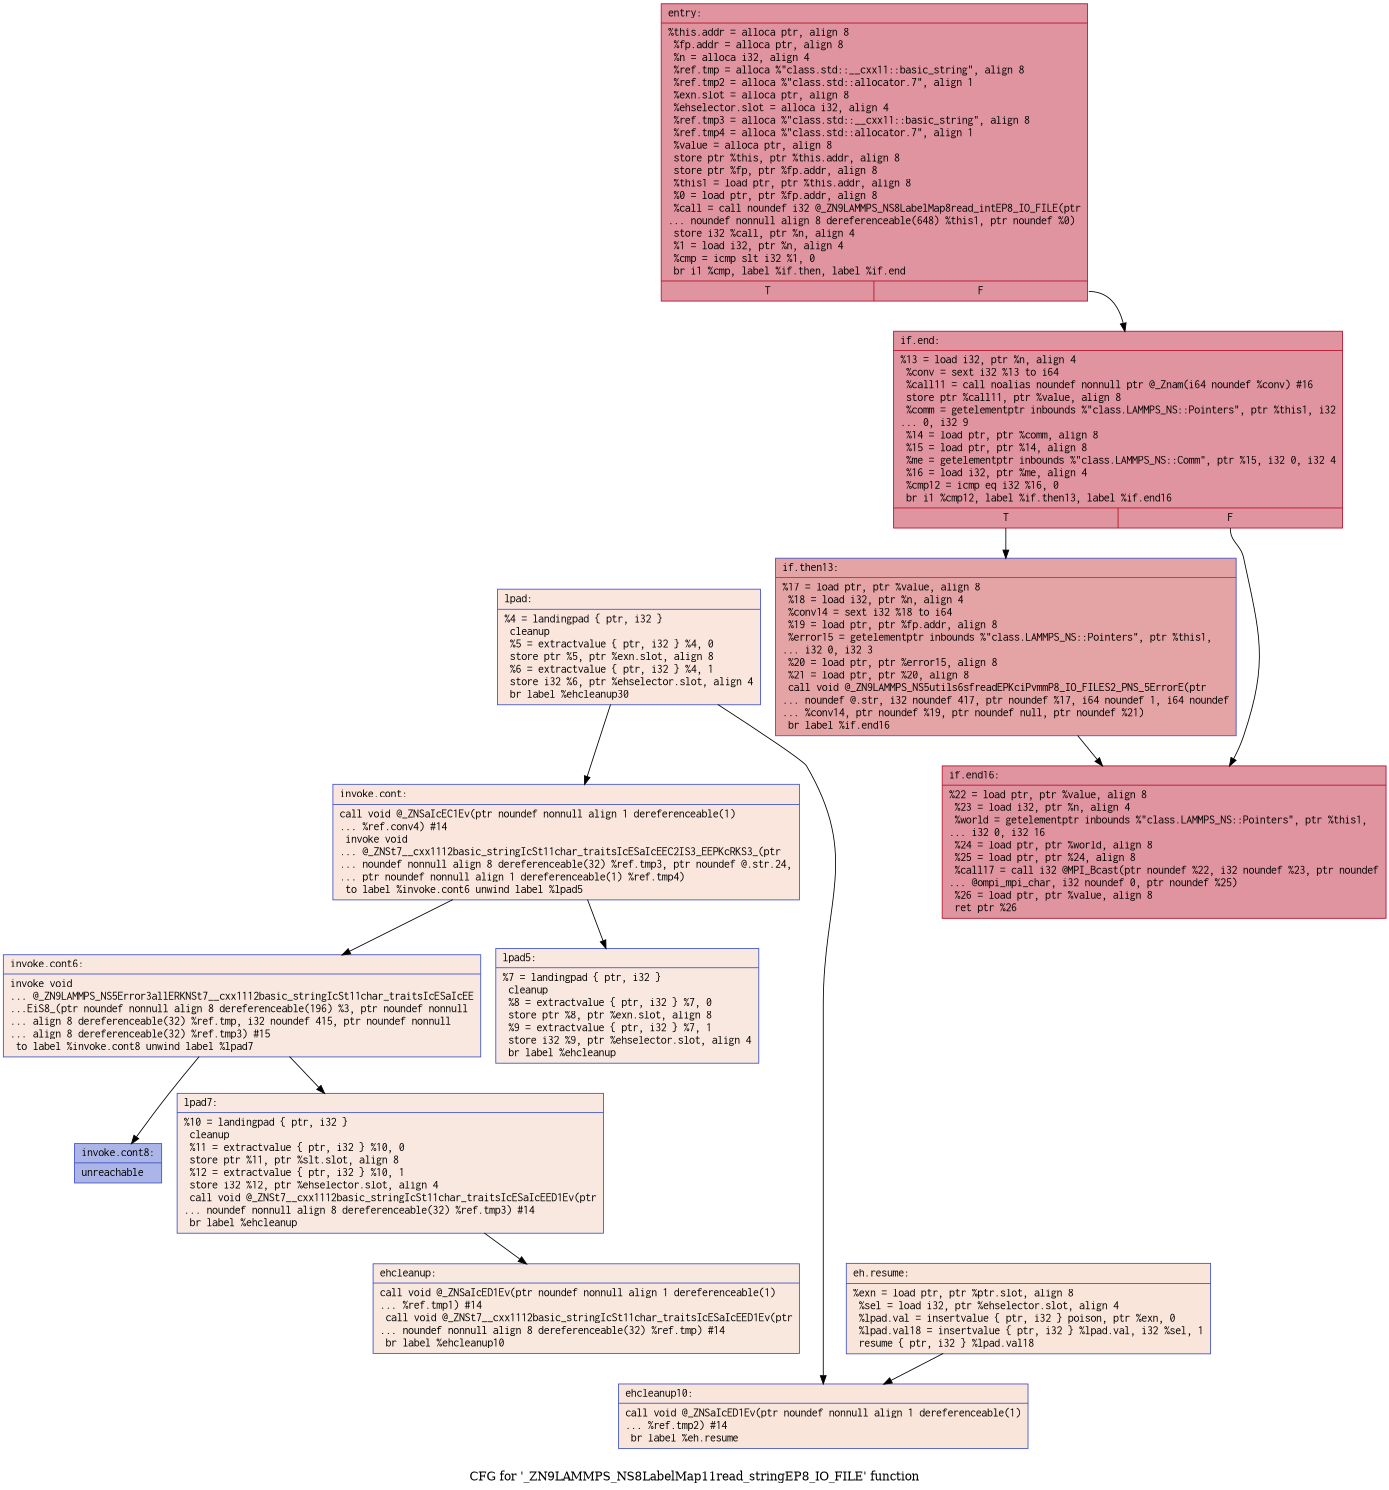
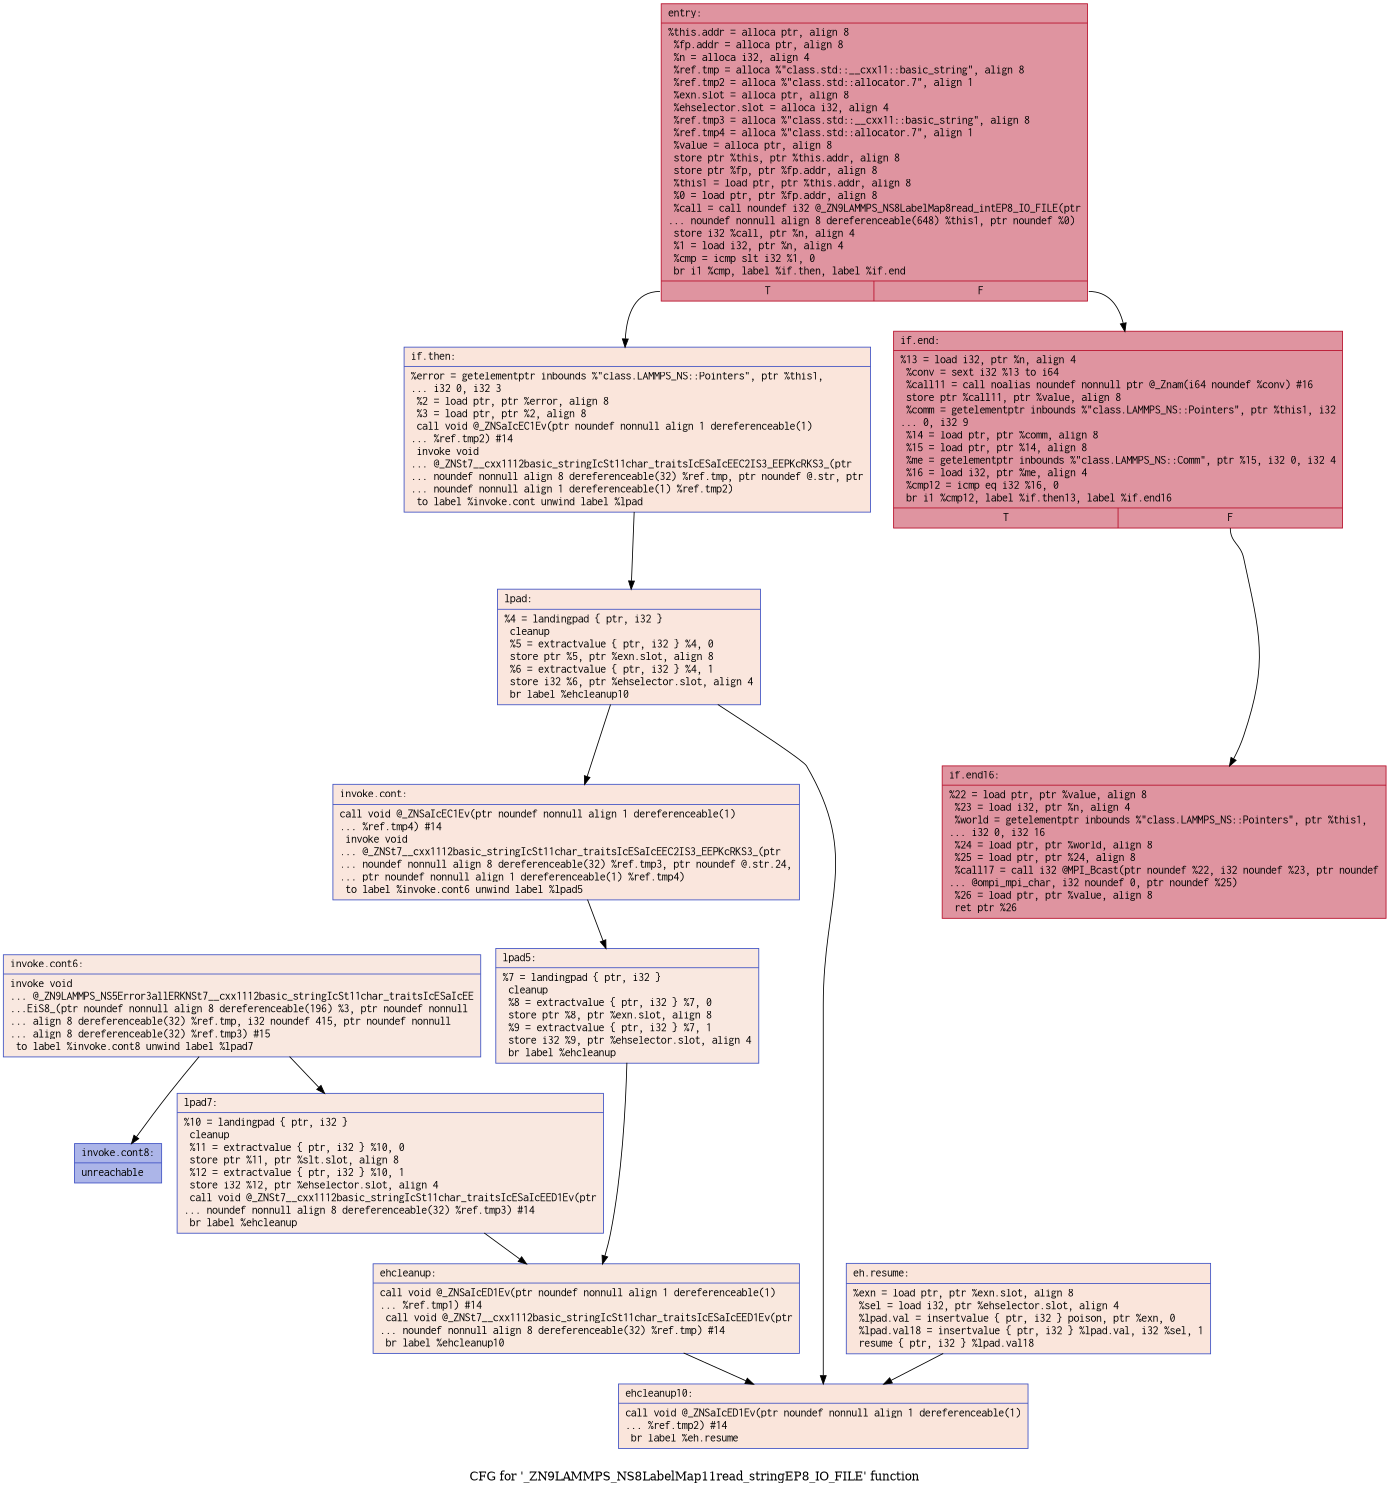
node "if.then:": added
node "if.then13:": removed
node "lpad:": text "br label %ehcleanup30" -> "br label %ehcleanup10"
node "invoke.cont:": text "... %ref.conv4) #14" -> "... %ref.tmp4) #14"
edge "invoke.cont:" -> "invoke.cont6:": removed
edge "lpad5:" -> "ehcleanup:": added
node "eh.resume:": text "%exn = load ptr, ptr %ptr.slot, align 8" -> "%exn = load ptr, ptr %exn.slot, align 8"
edge "ehcleanup:" -> "ehcleanup10:": added
